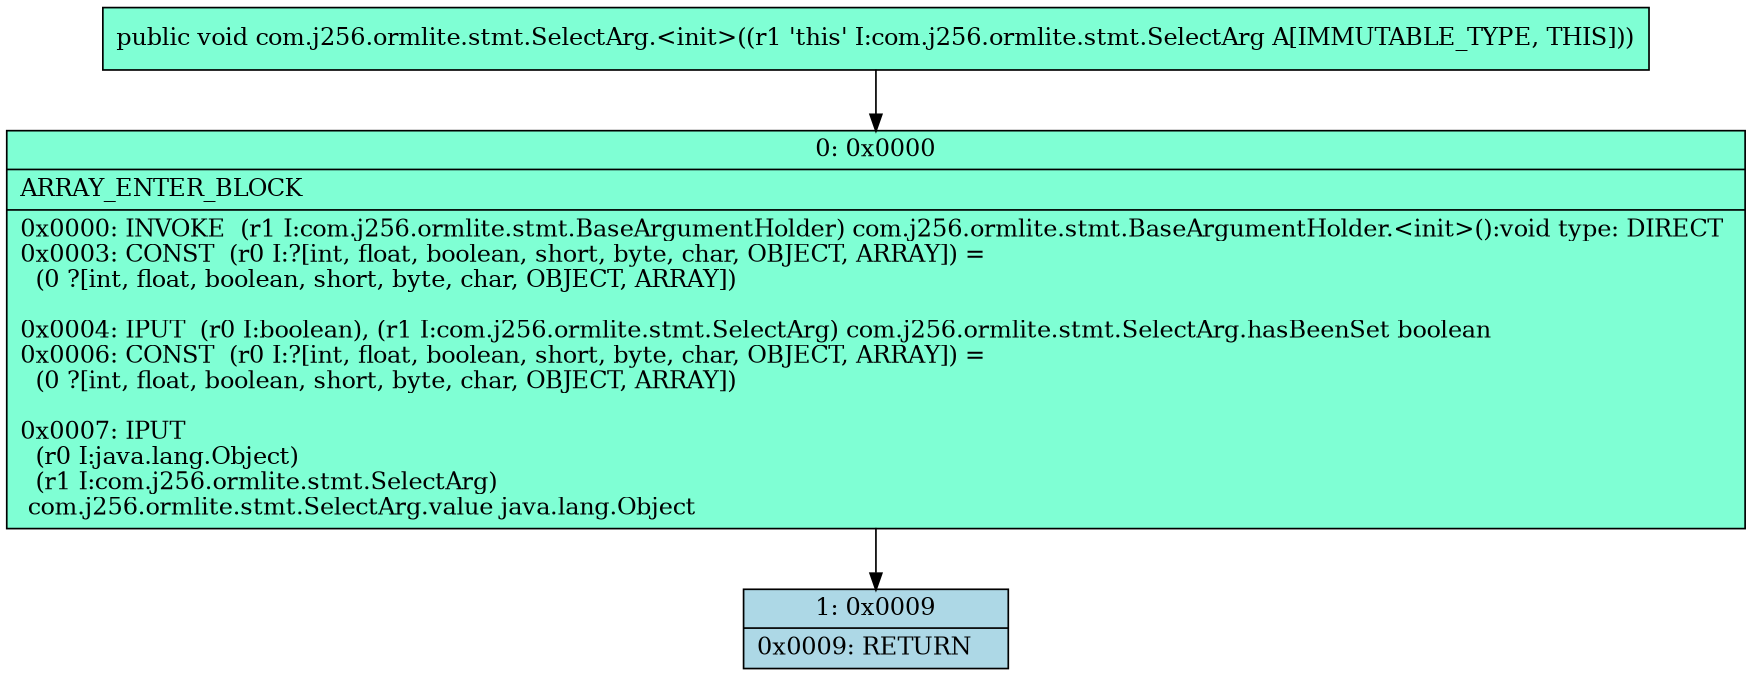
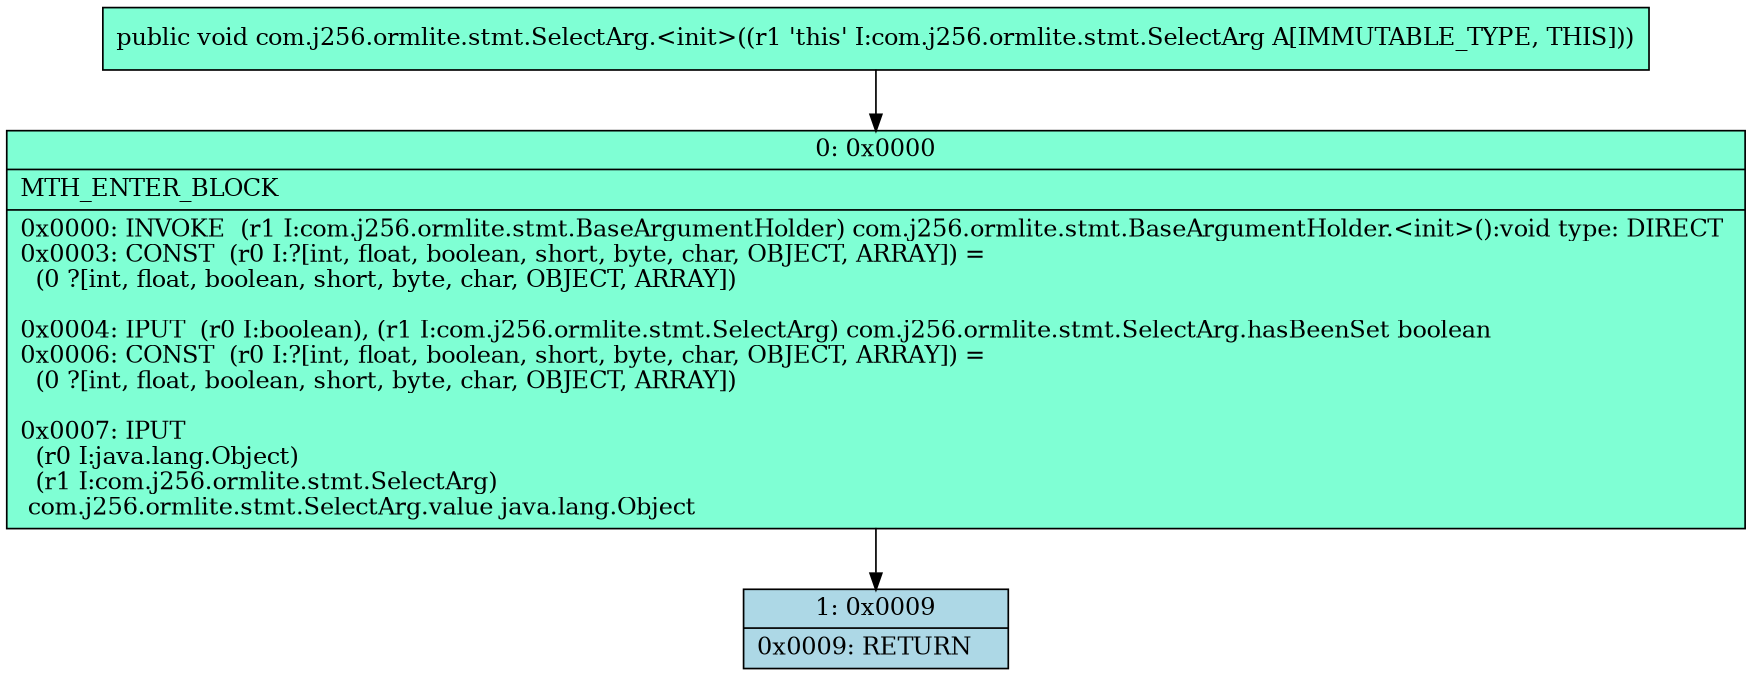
node "0: 0x0000": text "ARRAY_ENTER_BLOCK" -> "MTH_ENTER_BLOCK"
